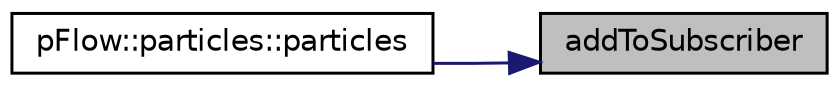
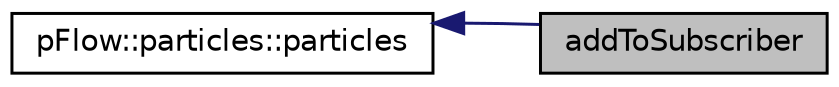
edge "pFlow::particles::particles" -> "addToSubscriber": reversed
